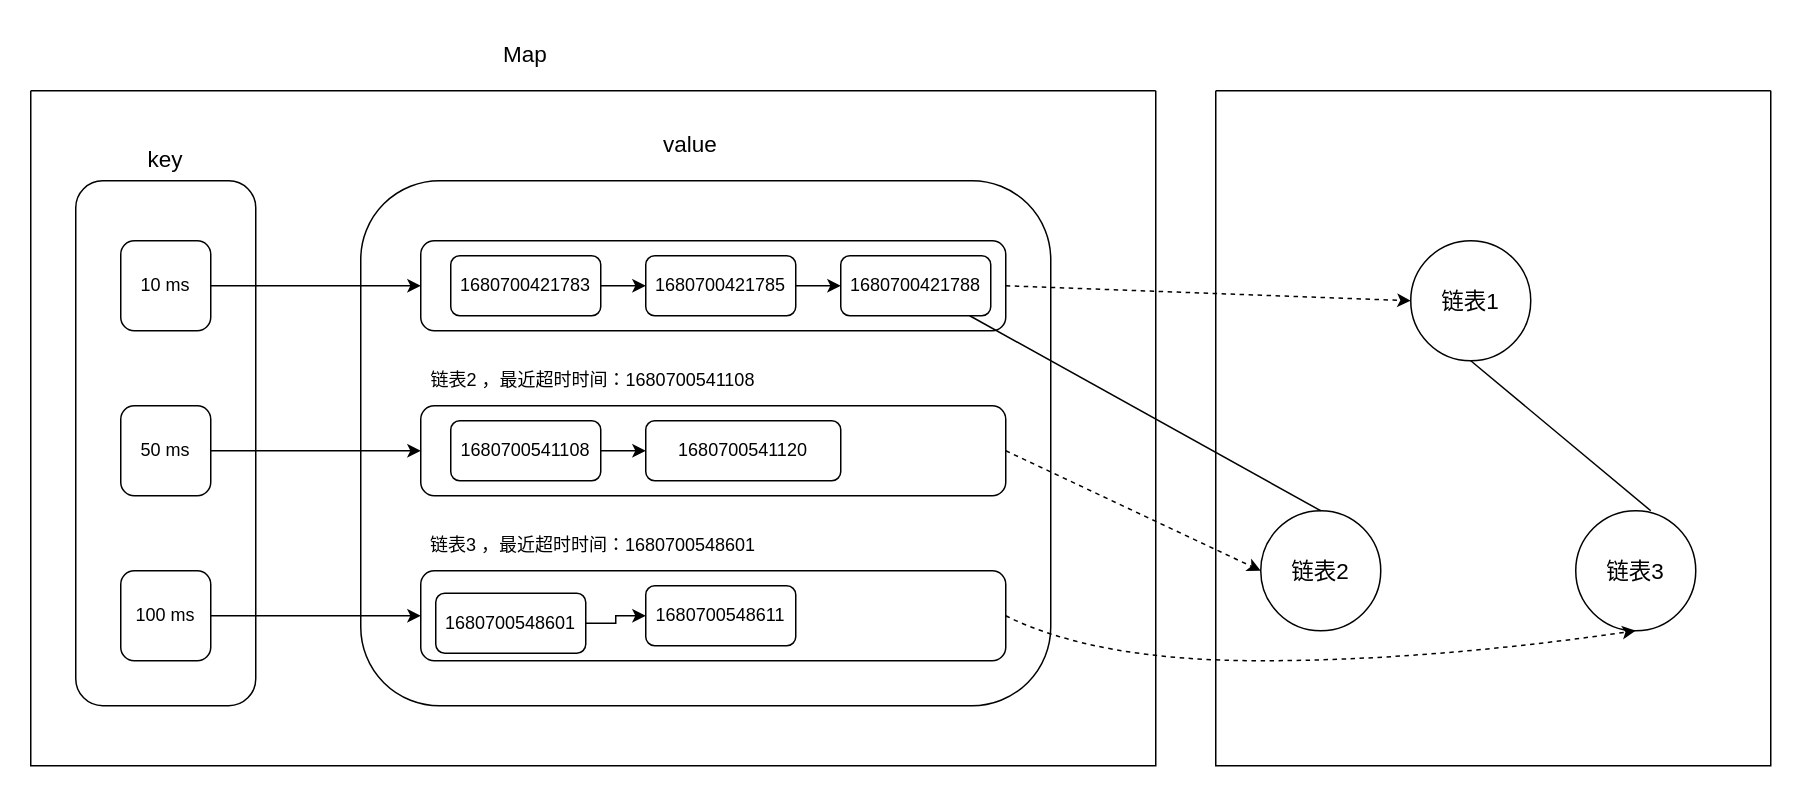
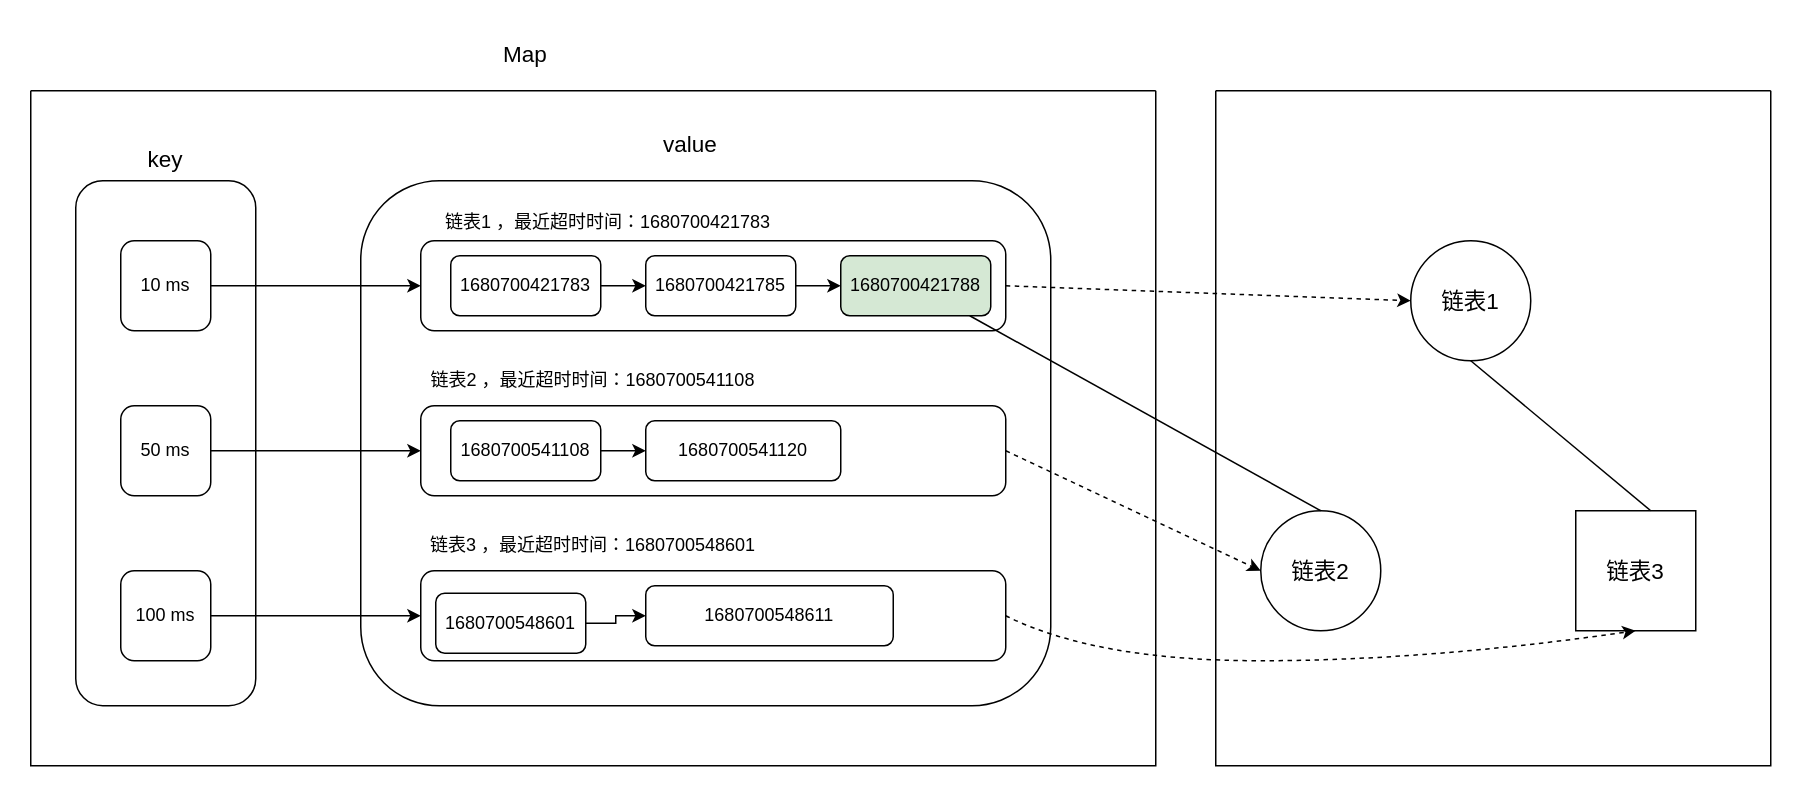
node "链表1 ，最近超时时间：1680700421783": added
node "1680700421788": fillcolor #ffffff -> #d5e8d4
node "链表3": shape ellipse -> rectangle
node "1680700548611": size 150x60 -> 248x60
